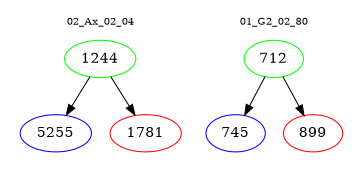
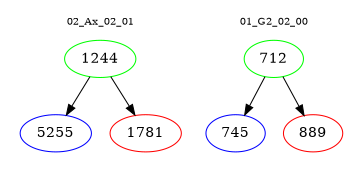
cluster "02_Ax_02_04": label "02_Ax_02_04" -> "02_Ax_02_01"
cluster "01_G2_02_80": label "01_G2_02_80" -> "01_G2_02_00"
node "899": label "899" -> "889"
